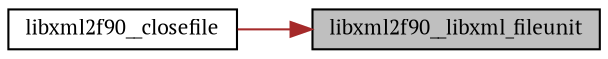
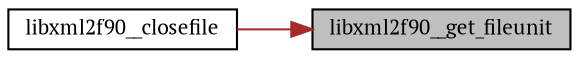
node "libxml2f90__libxml_fileunit": label "libxml2f90__libxml_fileunit" -> "libxml2f90__get_fileunit"
